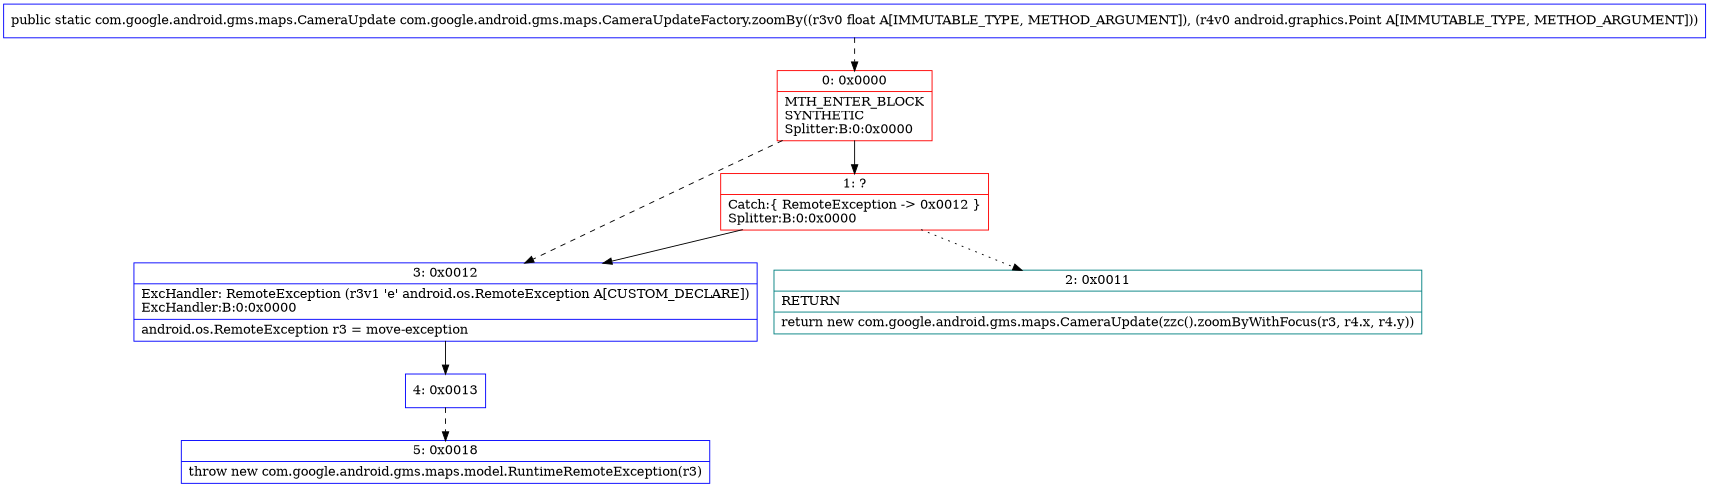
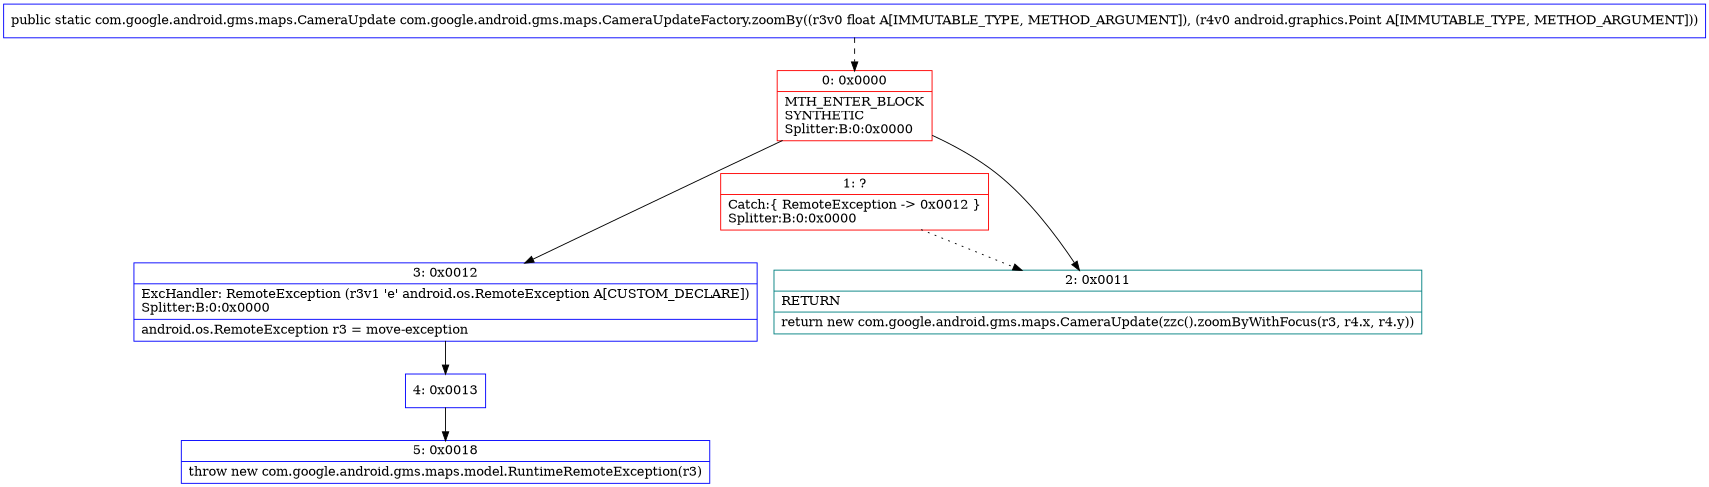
edge "0: 0x0000" -> "1: ?": now "0: 0x0000" -> "2: 0x0011"
edge "0: 0x0000" -> "3: 0x0012": style dashed -> solid
edge "1: ?" -> "3: 0x0012": removed
node "3: 0x0012": text "ExcHandler:B:0:0x0000" -> "Splitter:B:0:0x0000"
edge "4: 0x0013" -> "5: 0x0018": style dashed -> solid
